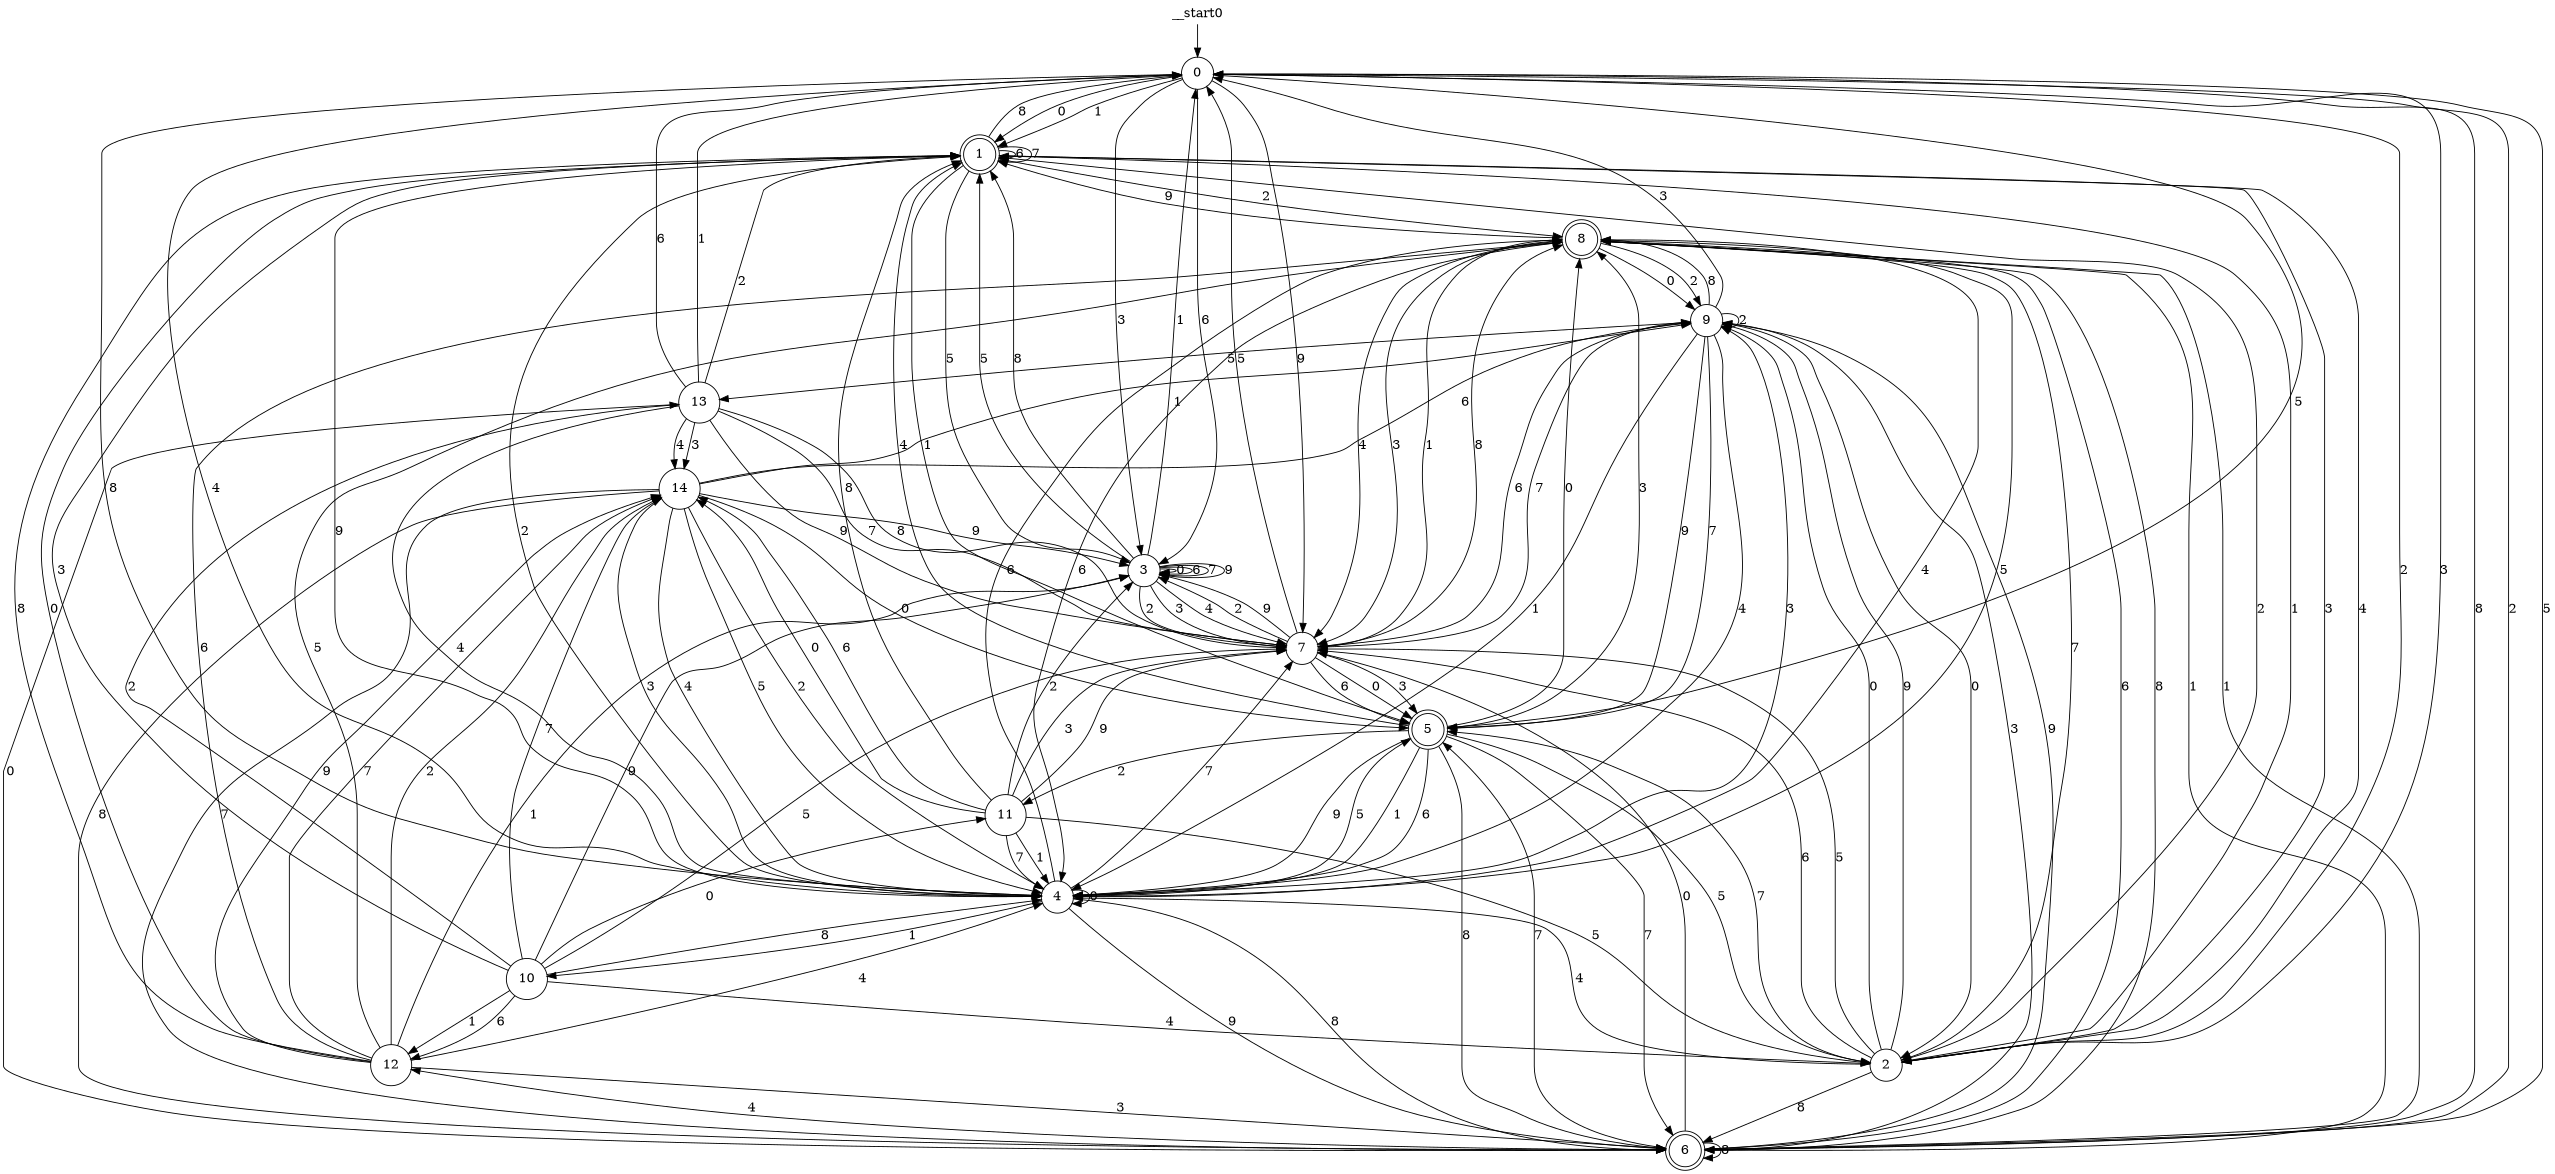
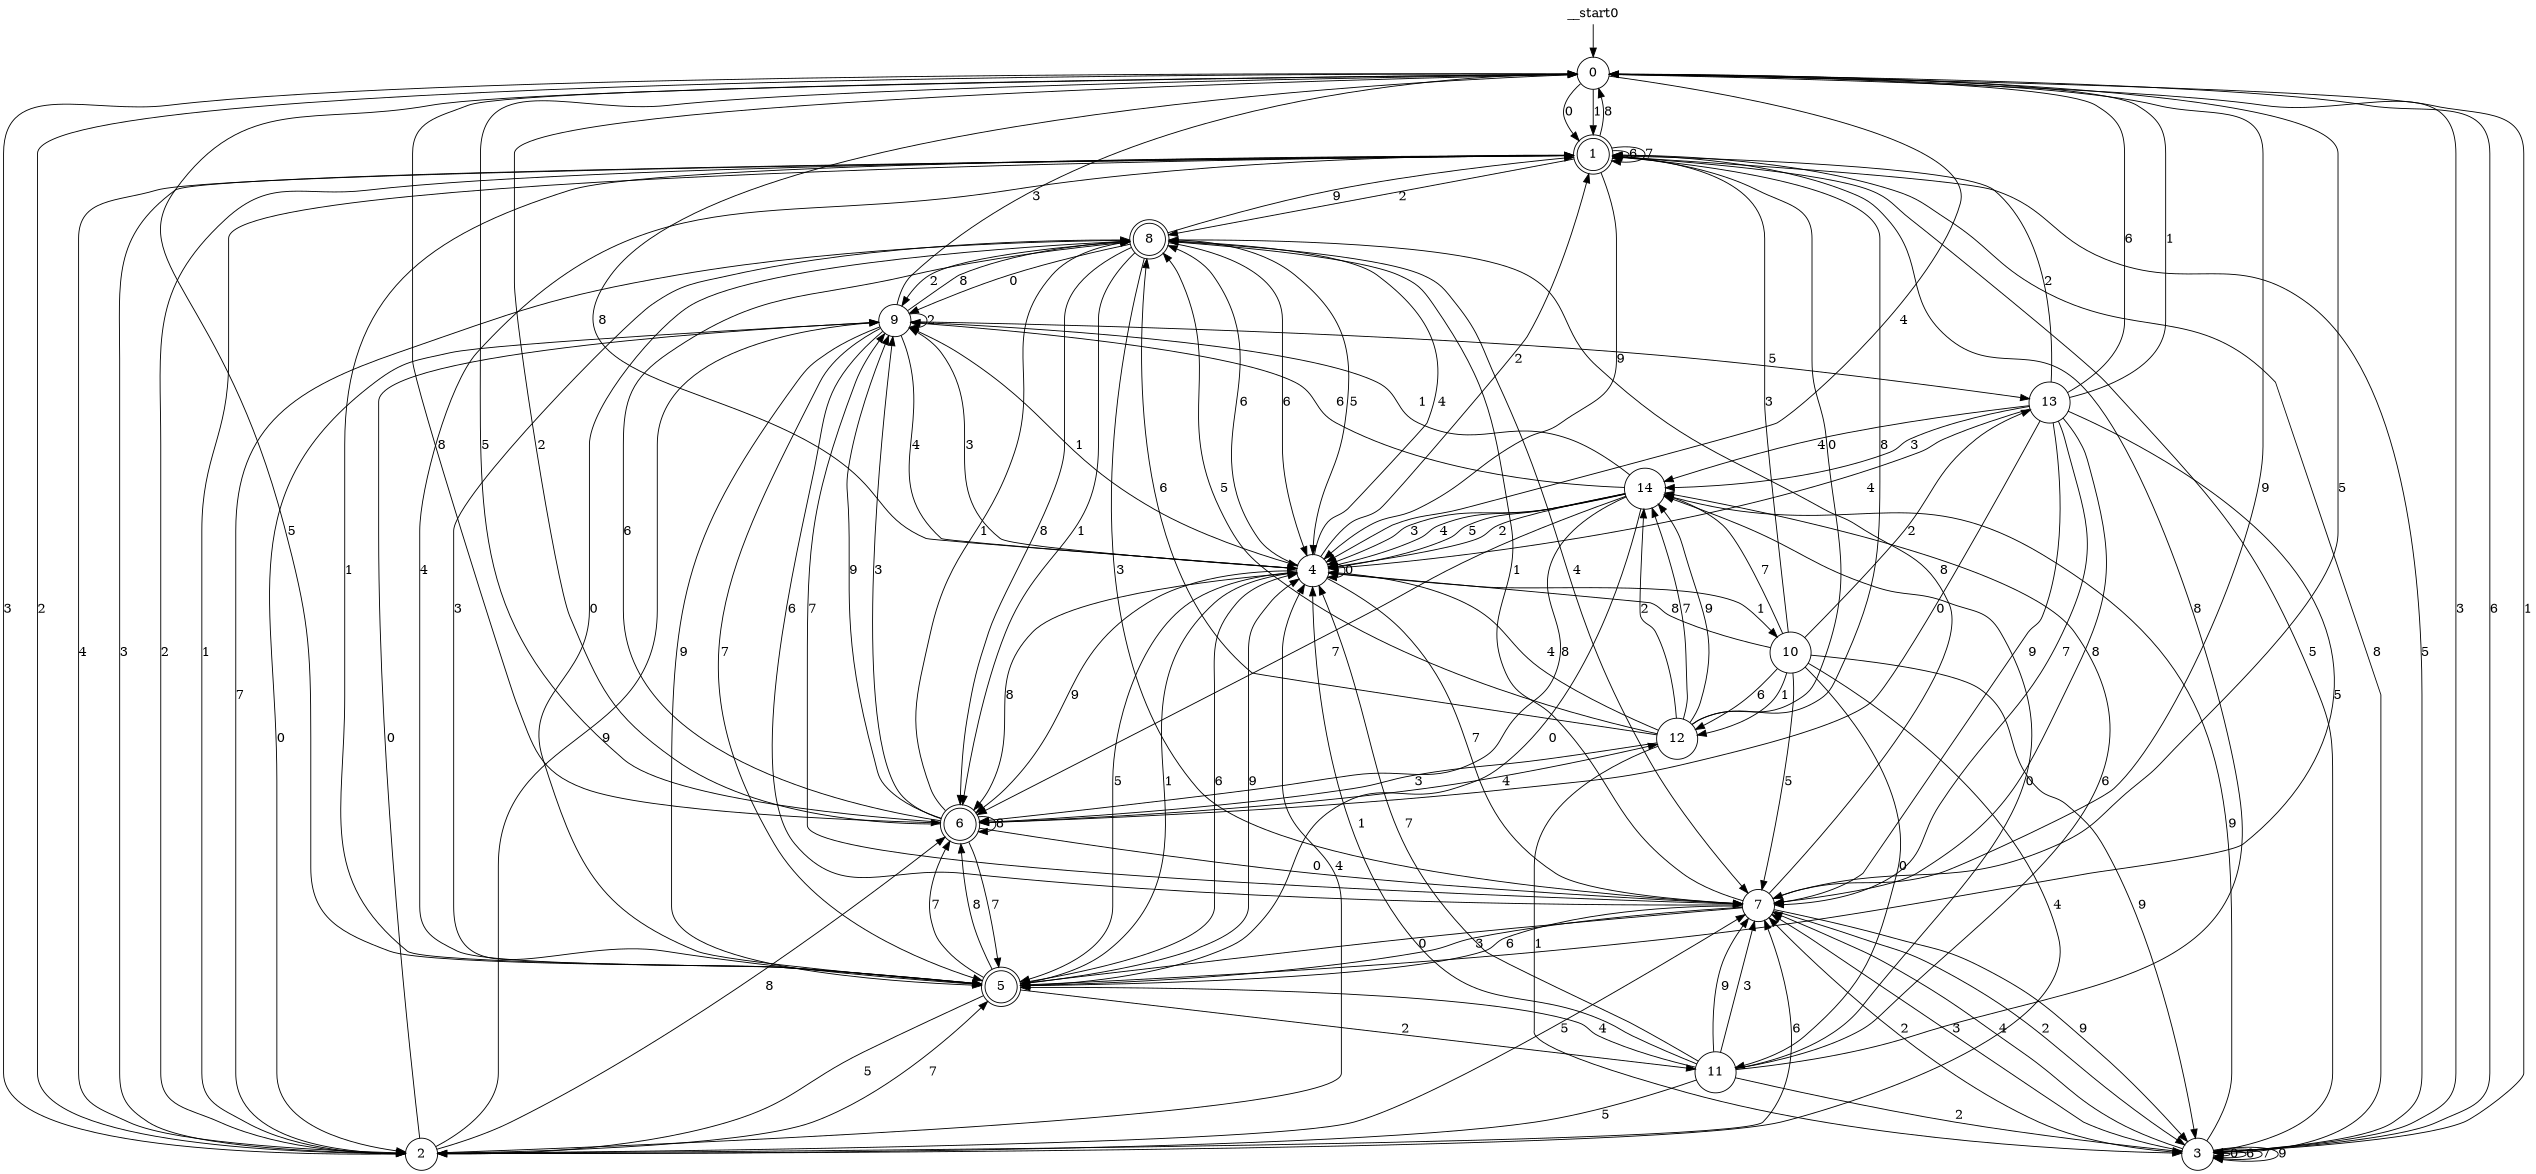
edge "14" -> "3": reversed
edge "13" -> "5": added, label "5"
edge "11" -> "5": added, label "4"
